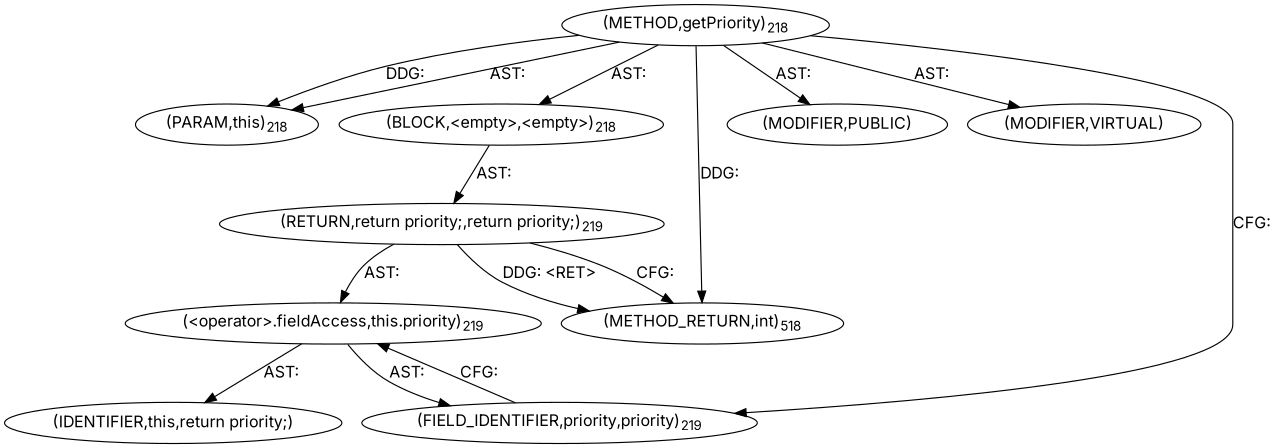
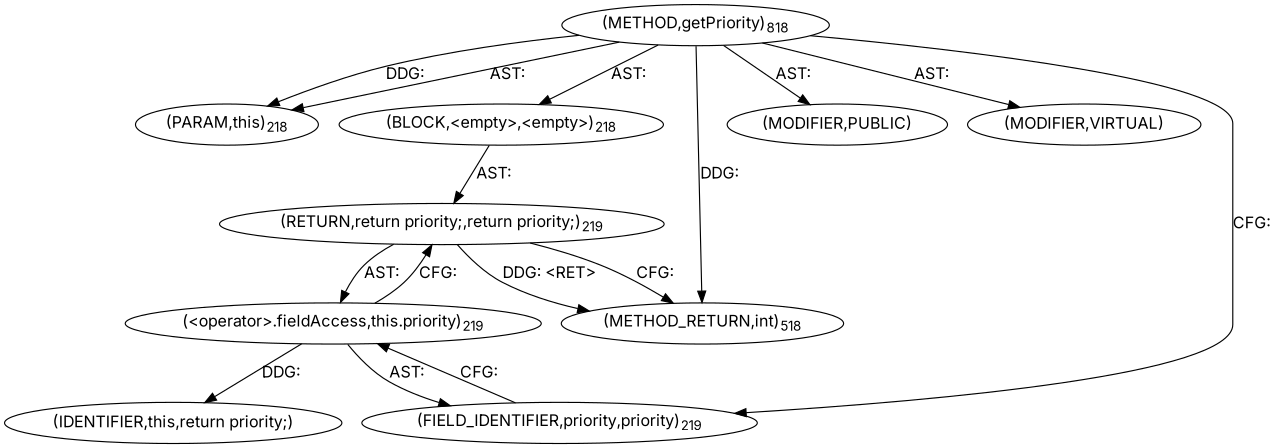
node "(METHOD,getPriority)": text "218" -> "818"
edge "(<operator>.fieldAccess,this.priority)" -> "(RETURN,return priority;,return priority;)": added, label "CFG:"
edge "(<operator>.fieldAccess,this.priority)" -> "(IDENTIFIER,this,return priority;)": label "AST: " -> "DDG: "
